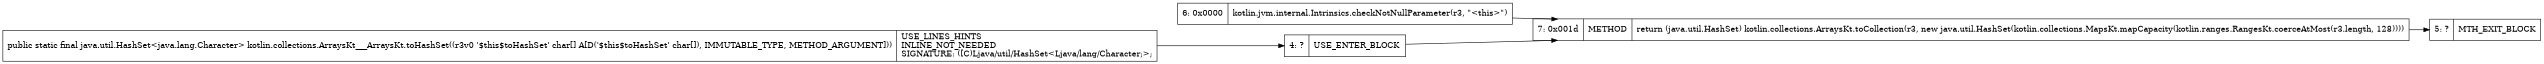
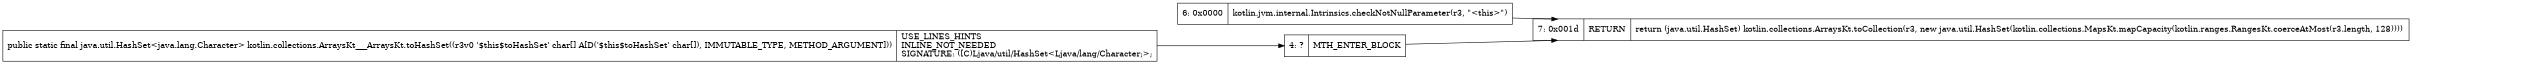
node "7: 0x001d": text "METHOD" -> "RETURN"
node "5: ?": removed
node "4: ?": text "USE_ENTER_BLOCK" -> "MTH_ENTER_BLOCK"
